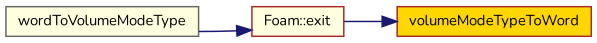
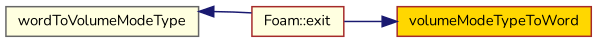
edge "wordToVolumeModeType" -> "Foam::exit": reversed
